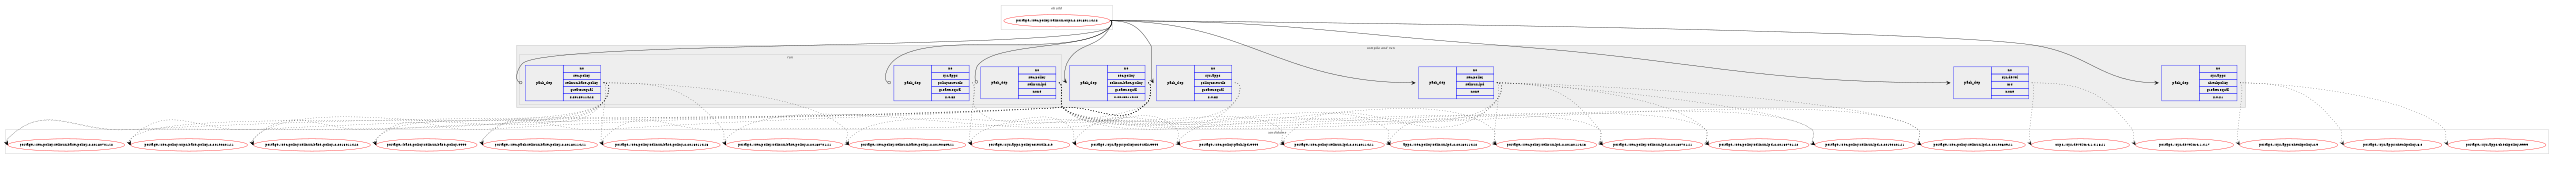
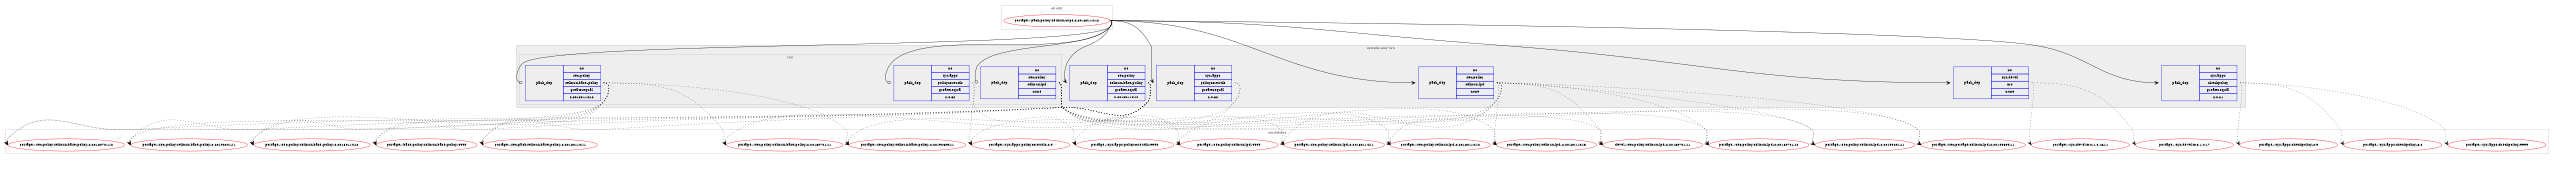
node "portage://sec-policy/selinux-cups-2.20180114-r2": label "portage://sec-policy/selinux-cups-2.20180114-r2" -> "portage://pack-policy/selinux-cups-2.20180114-r2"
node "portage://sec-policy/cups-base-policy-2.20190201-r1": label "portage://sec-policy/cups-base-policy-2.20190201-r1" -> "portage://sec-policy/selinux-base-policy-2.20190201-r1"
node "portage://sec-policy/selinux-base-policy-2.20180114-r3": removed
node "portage://sec-policy/pack-lpd-9999": label "portage://sec-policy/pack-lpd-9999" -> "portage://sec-policy/selinux-lpd-9999"
node "apps://sec-policy/selinux-lpd-2.20180114-r2": label "apps://sec-policy/selinux-lpd-2.20180114-r2" -> "portage://sec-policy/selinux-lpd-2.20180114-r2"
node "portage://sec-policy/selinux-lpd-2.20180701-r1": label "portage://sec-policy/selinux-lpd-2.20180701-r1" -> "devel://sec-policy/selinux-lpd-2.20180701-r1"
node "portage://sec-policy/selinux-lpd-2.20190609-r1": label "portage://sec-policy/selinux-lpd-2.20190609-r1" -> "portage://sec-portage/selinux-lpd-2.20190609-r1"
node "cups://sys-devel/m4-1.4.18-r1": label "cups://sys-devel/m4-1.4.18-r1" -> "portage://sys-devel/m4-1.4.18-r1"
